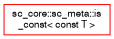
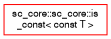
node "sc_core::sc_meta::is _const< const T >": label "sc_core::sc_meta::is _const< const T >" -> "sc_core::sc_core::is _const< const T >"
